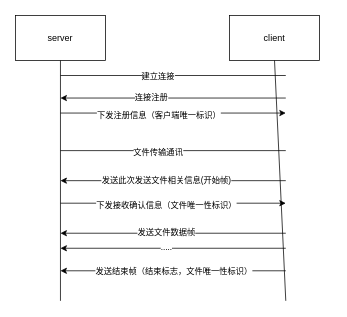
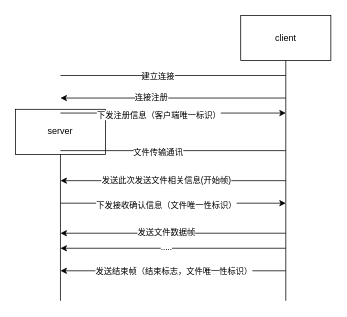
node "server": moved (60, 38) -> (60, 132)
node "client": moved (274, 38) -> (285, 38)
